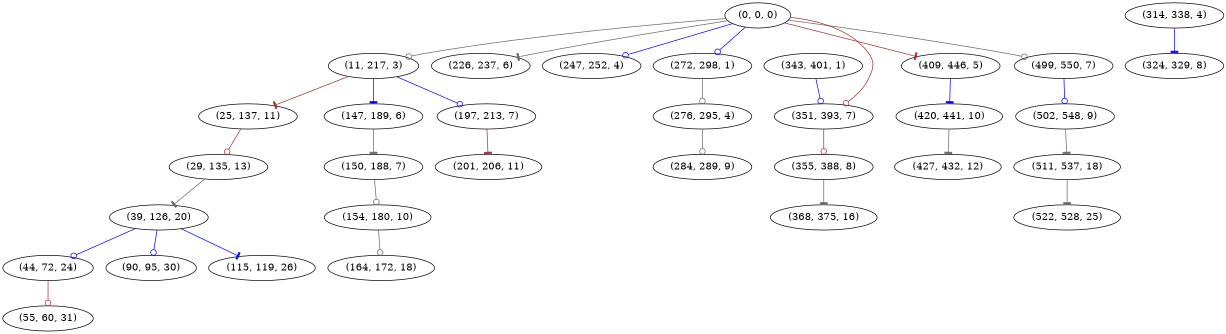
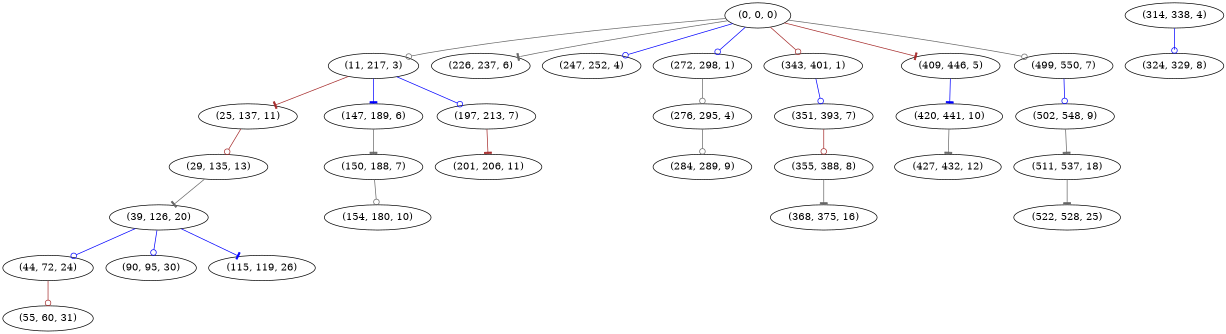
edge "(314, 338, 4)" -> "(324, 329, 8)": arrowhead tee -> odot
edge "(0, 0, 0)" -> "(351, 393, 7)": now "(0, 0, 0)" -> "(343, 401, 1)"
node "(164, 172, 18)": removed
